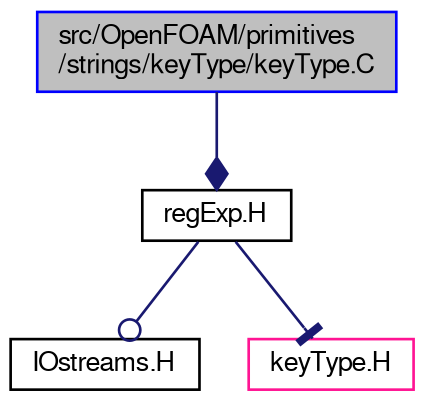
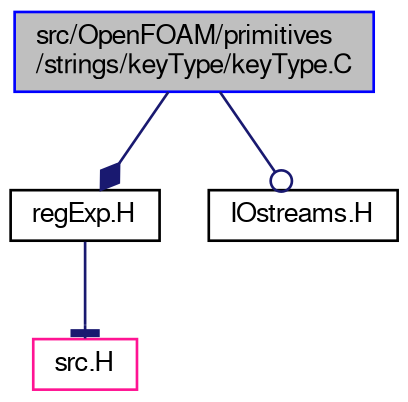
edge "regExp.H" -> "IOstreams.H": now "src/OpenFOAM/primitives /strings/keyType/keyType.C" -> "IOstreams.H"
node "keyType.H": label "keyType.H" -> "src.H"
